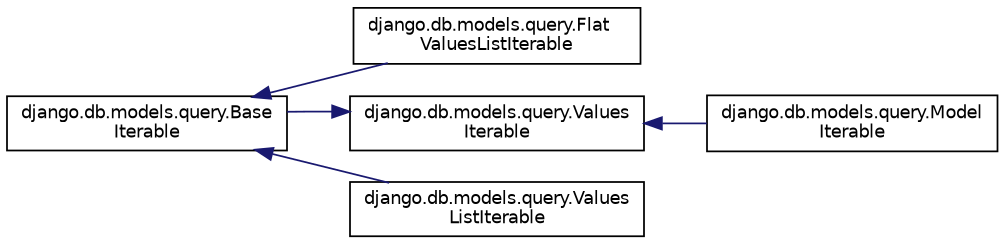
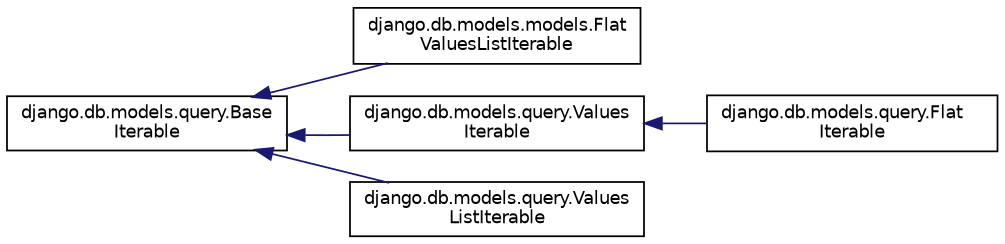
node "django.db.models.query.Flat ValuesListIterable": label "django.db.models.query.Flat ValuesListIterable" -> "django.db.models.models.Flat ValuesListIterable"
edge "django.db.models.query.Base Iterable" -> "django.db.models.query.Values Iterable": reversed
node "django.db.models.query.Model Iterable": label "django.db.models.query.Model Iterable" -> "django.db.models.query.Flat Iterable"
